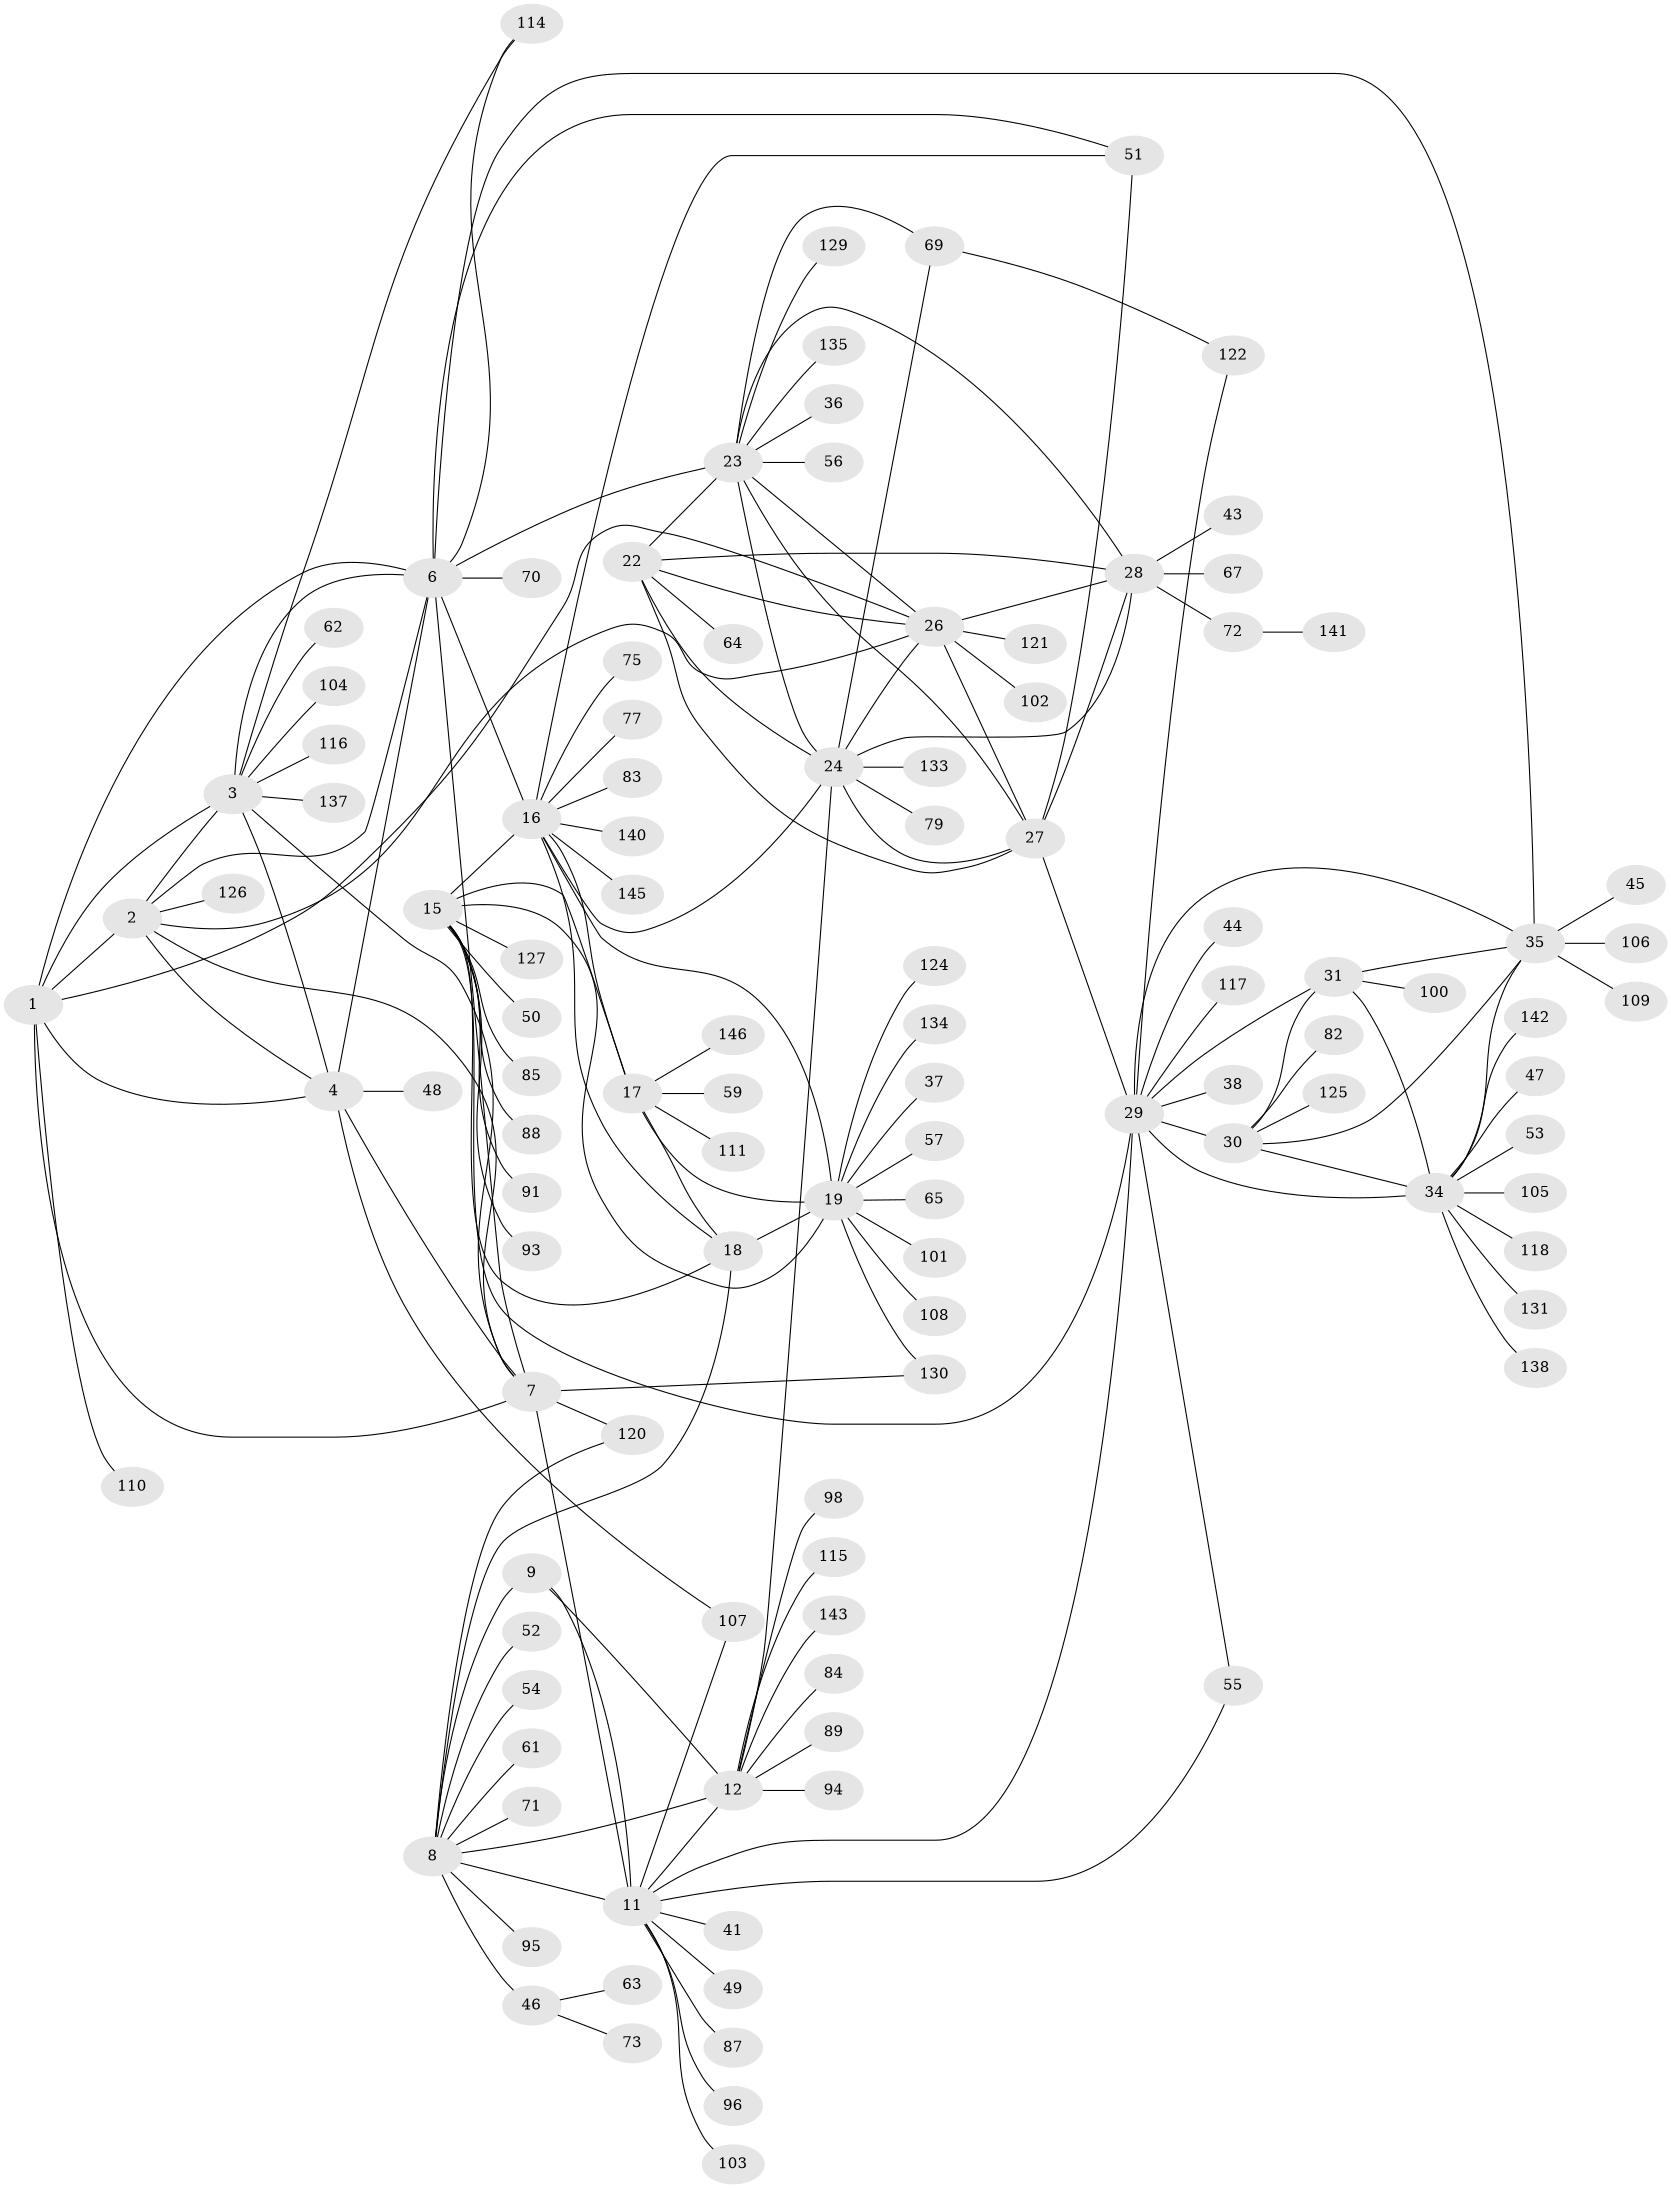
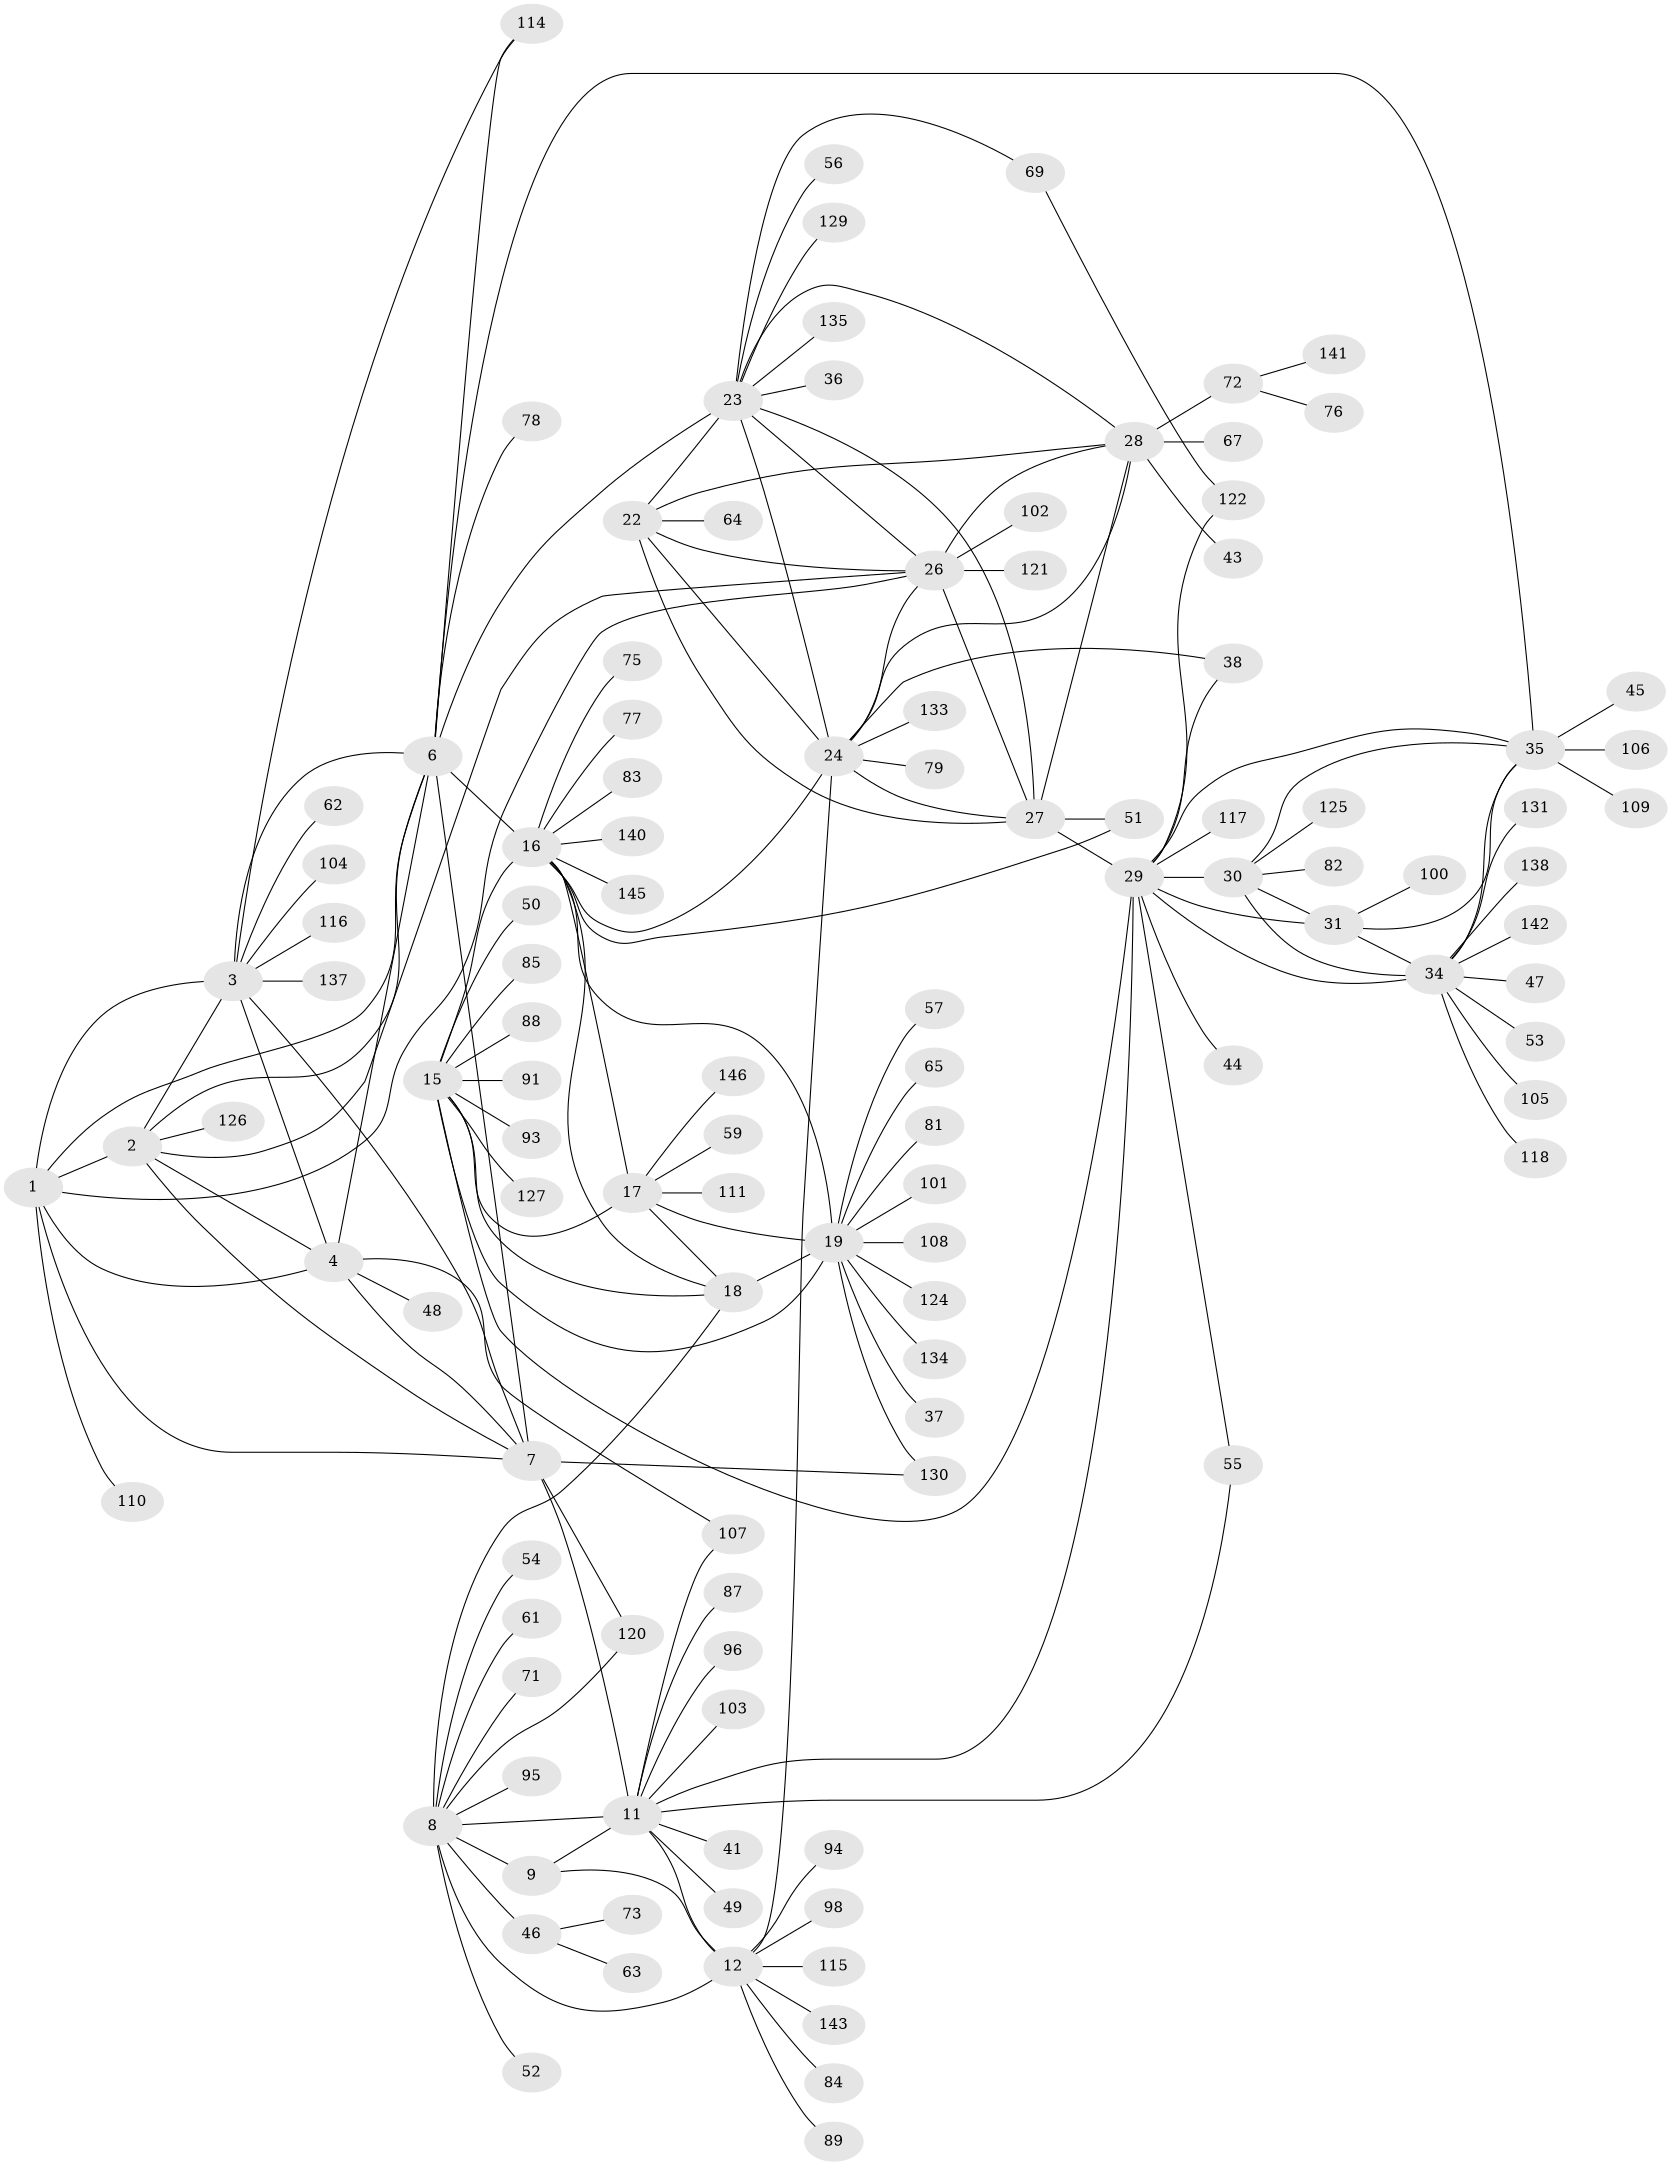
edge "51" -- "6": removed
node "76": added
edge "69" -- "24": now "38" -- "24"
node "70": label "70" -> "78"
node "81": added
